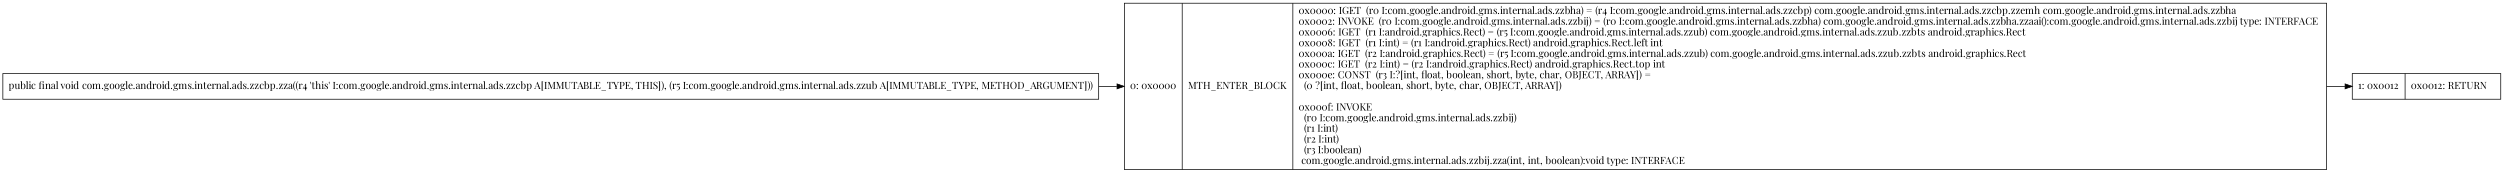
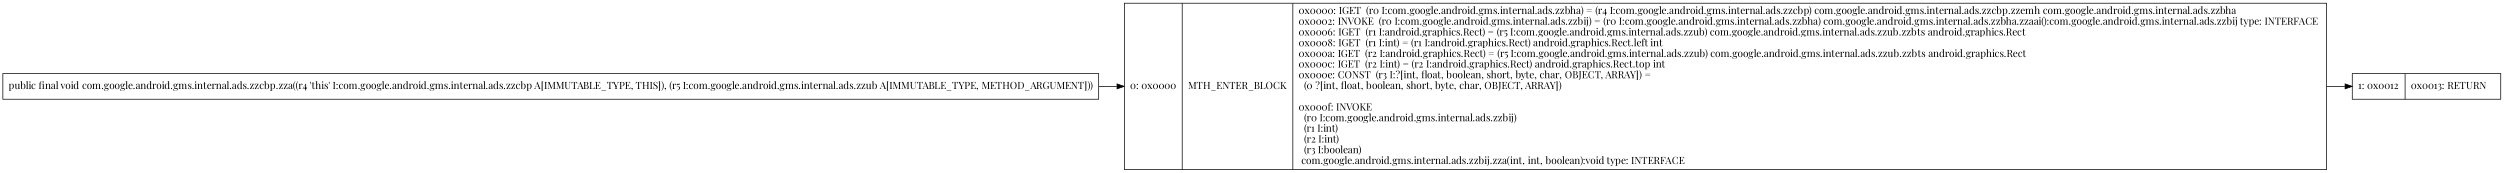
node "1: 0x0012": text "0x0012: RETURN" -> "0x0013: RETURN"
